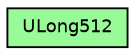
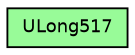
node "ULong512": label "ULong512" -> "ULong517"
